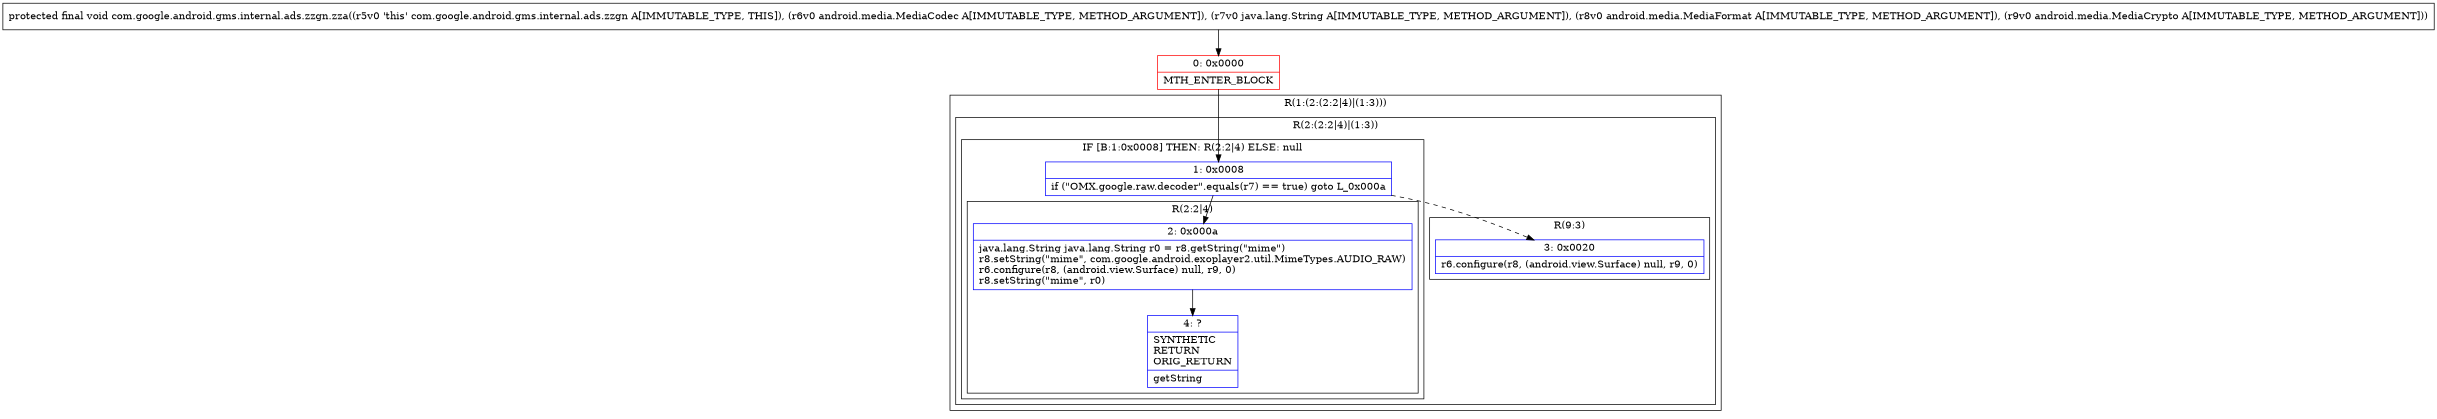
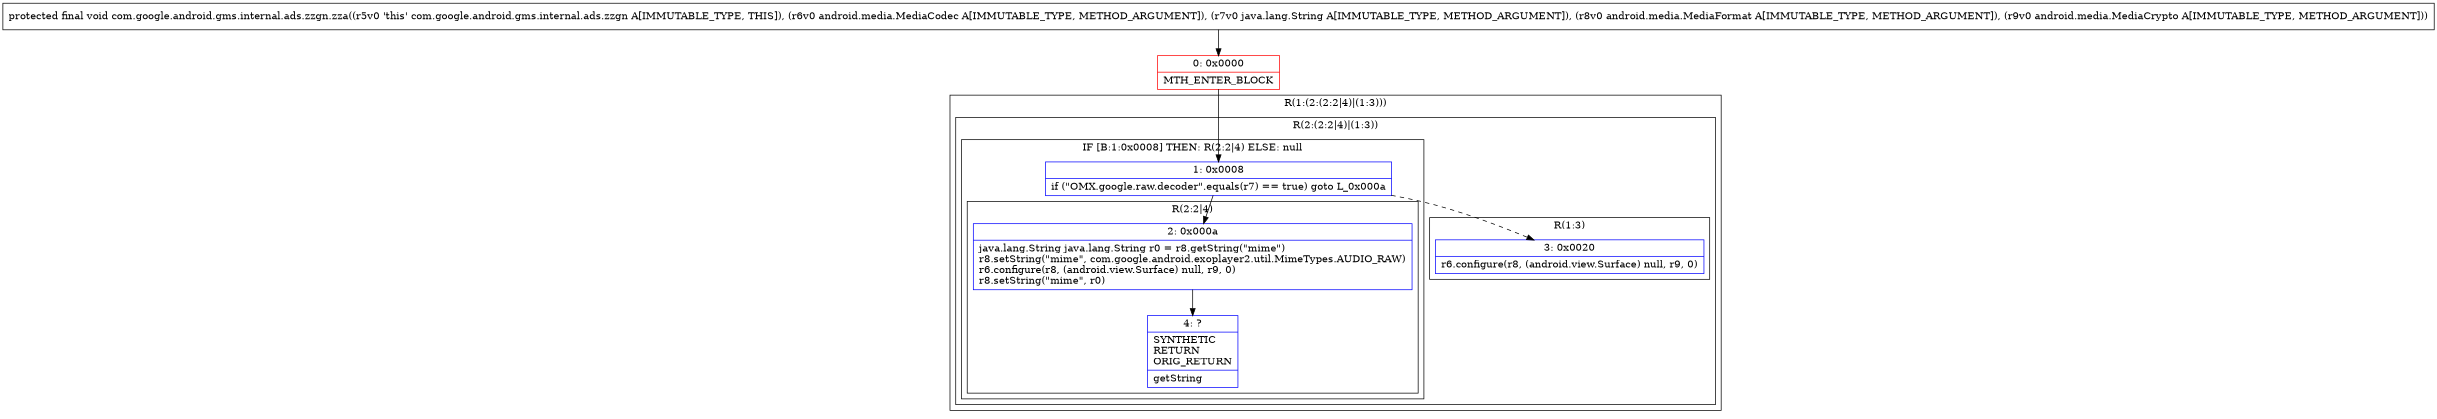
cluster "R(9:3)": label "R(9:3)" -> "R(1:3)"
